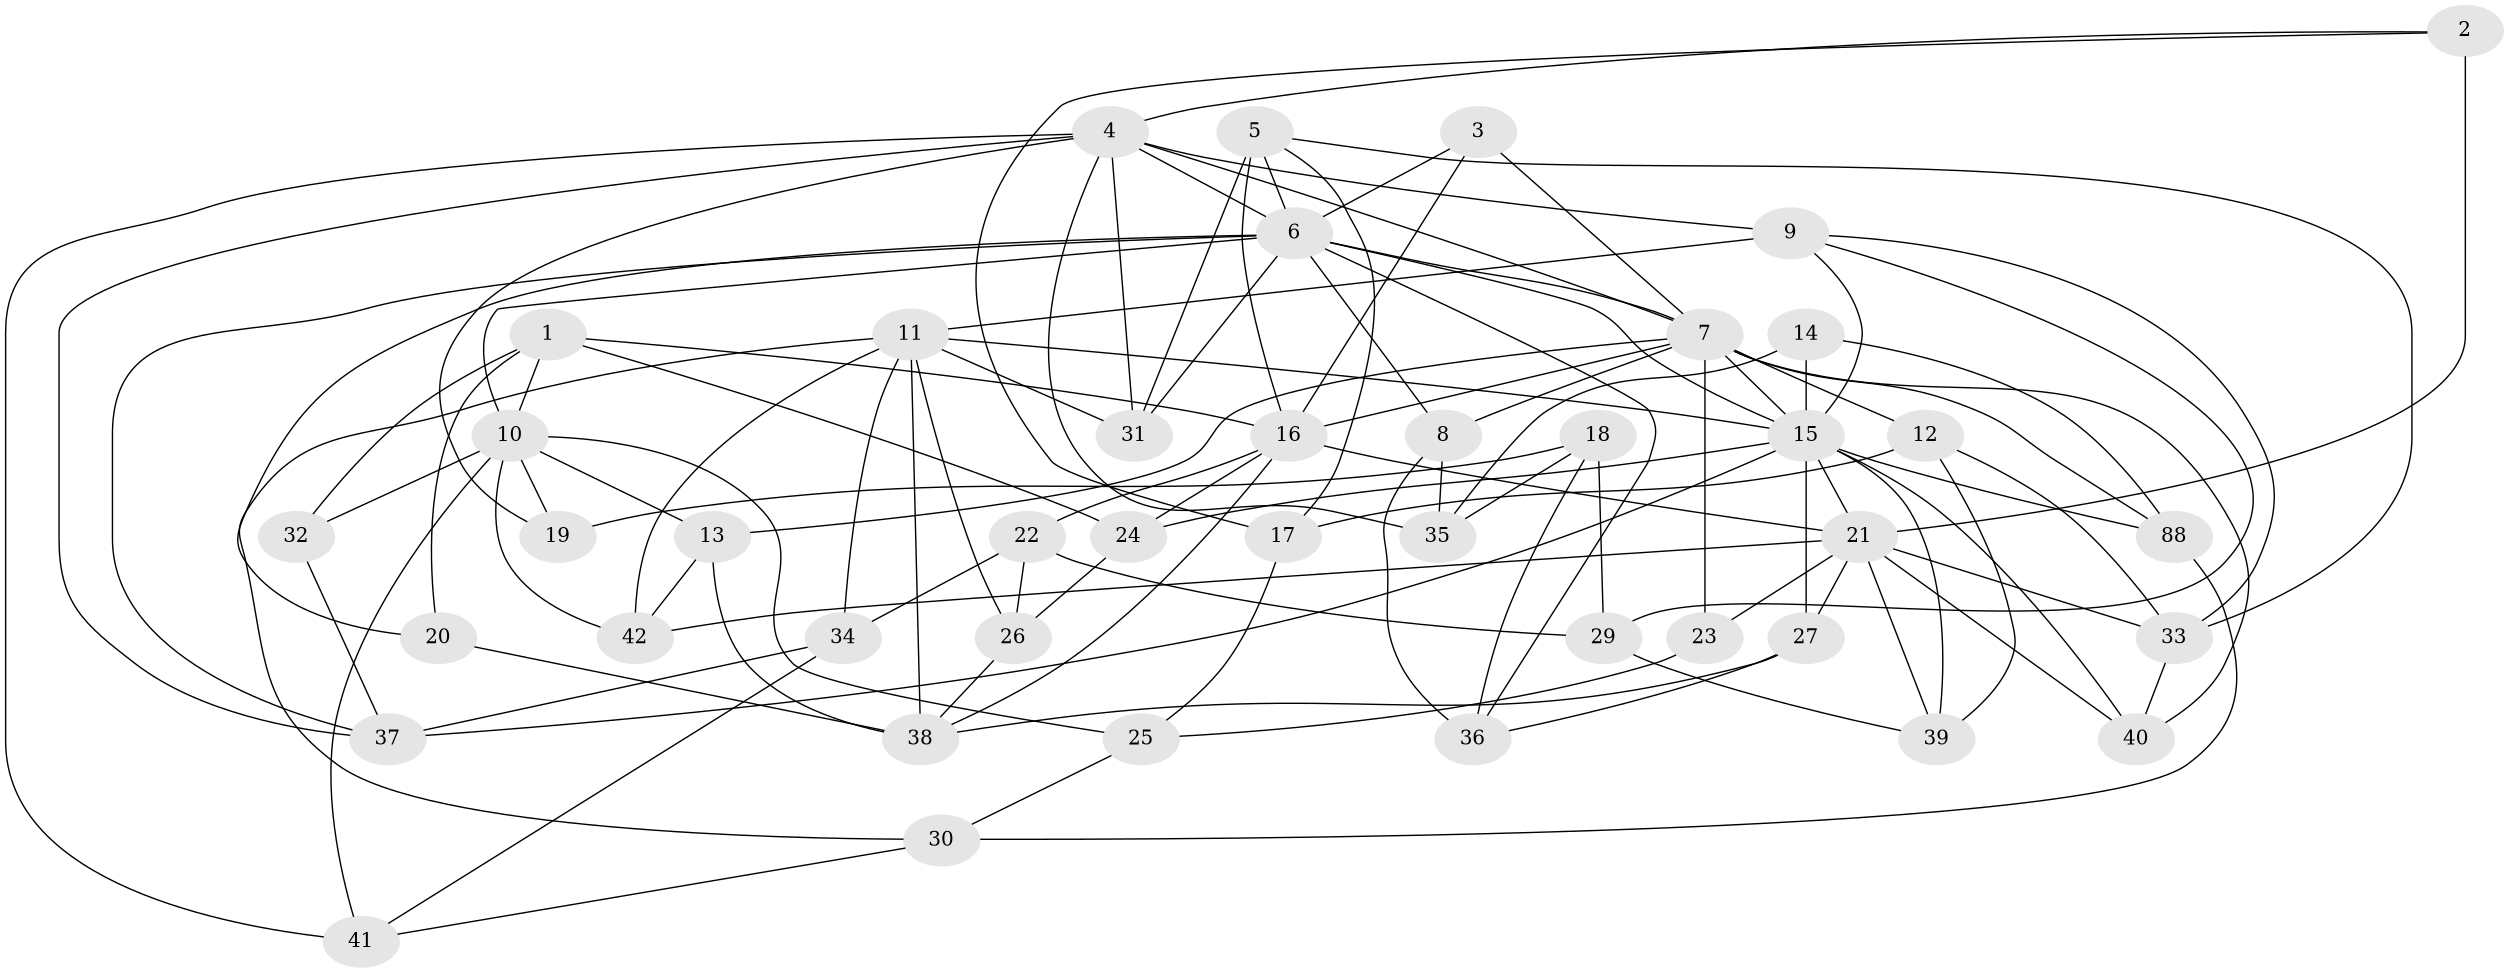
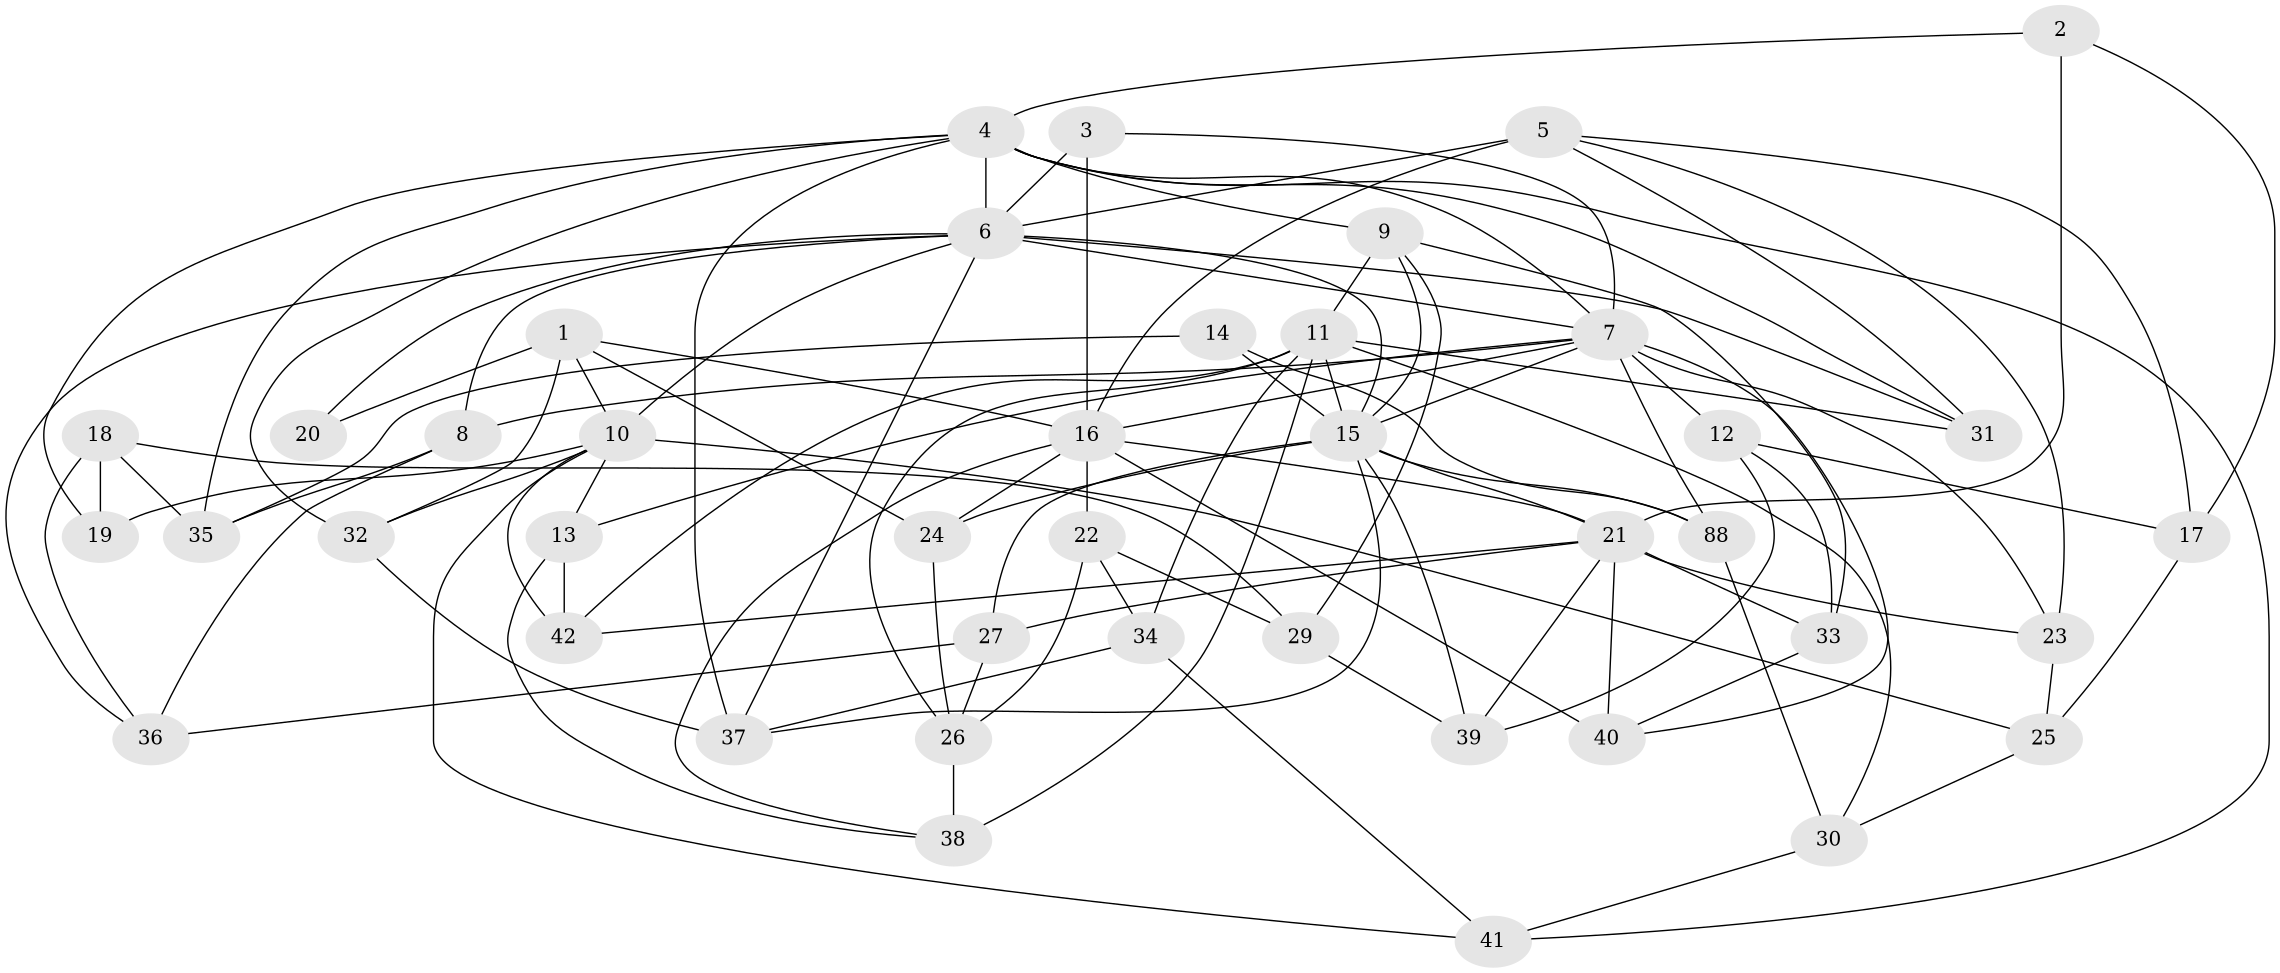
edge "5" -- "33": now "5" -- "23"
edge "4" -- "32": added
edge "15" -- "40": now "16" -- "40"
edge "20" -- "38": removed
edge "27" -- "38": now "27" -- "26"
